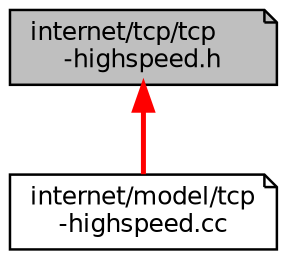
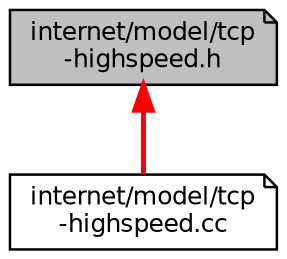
node "internet/tcp/tcp -highspeed.h": label "internet/tcp/tcp -highspeed.h" -> "internet/model/tcp -highspeed.h"
